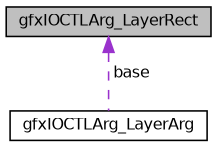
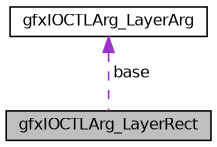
edge "gfxIOCTLArg_LayerArg" -> "gfxIOCTLArg_LayerRect": reversed
